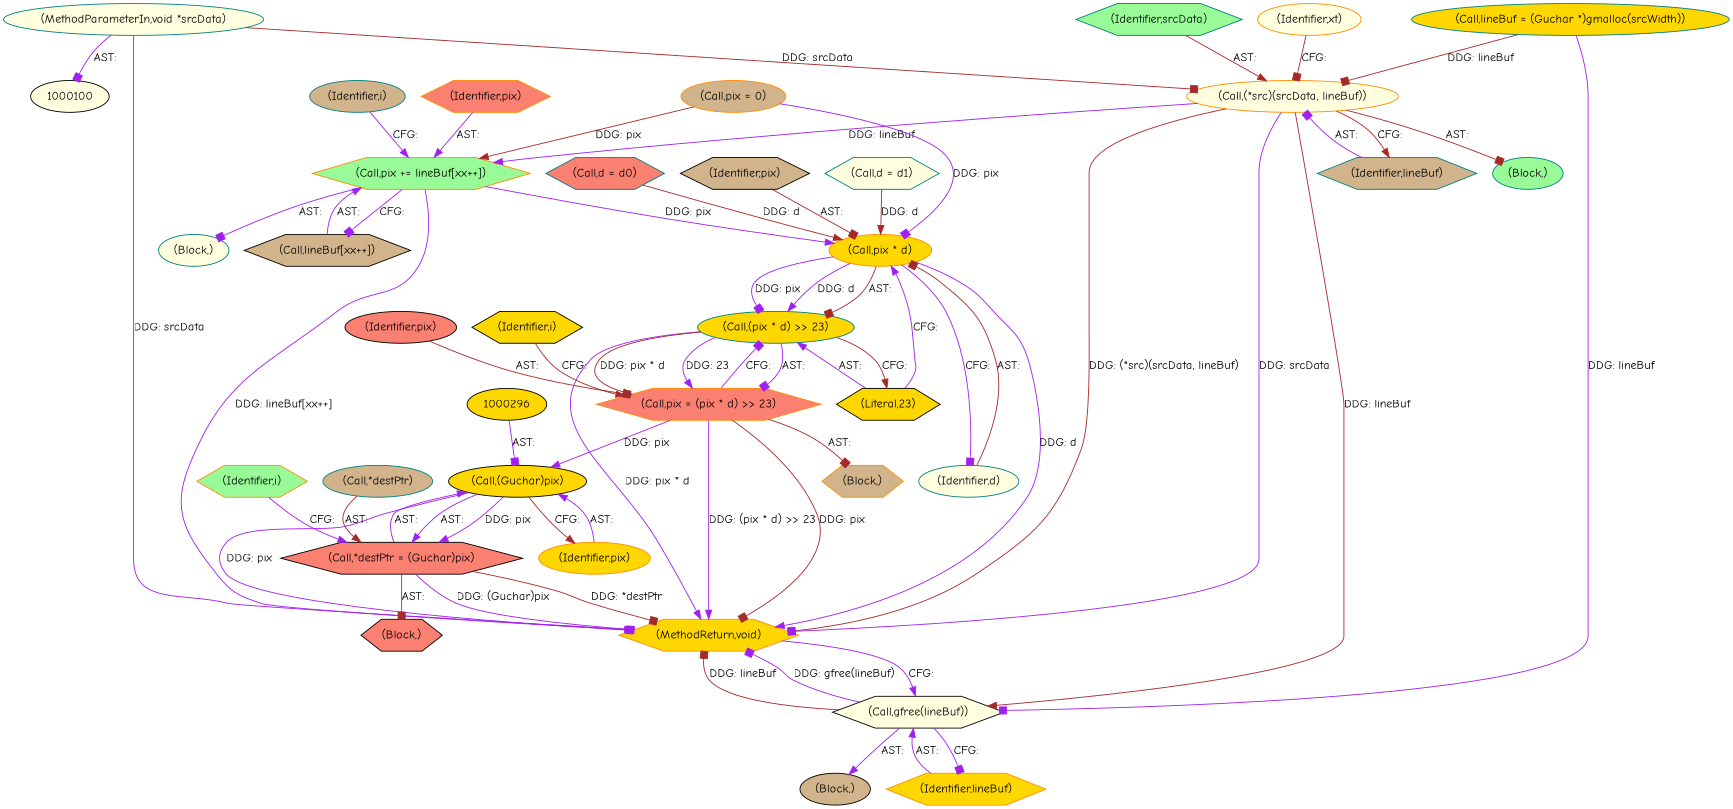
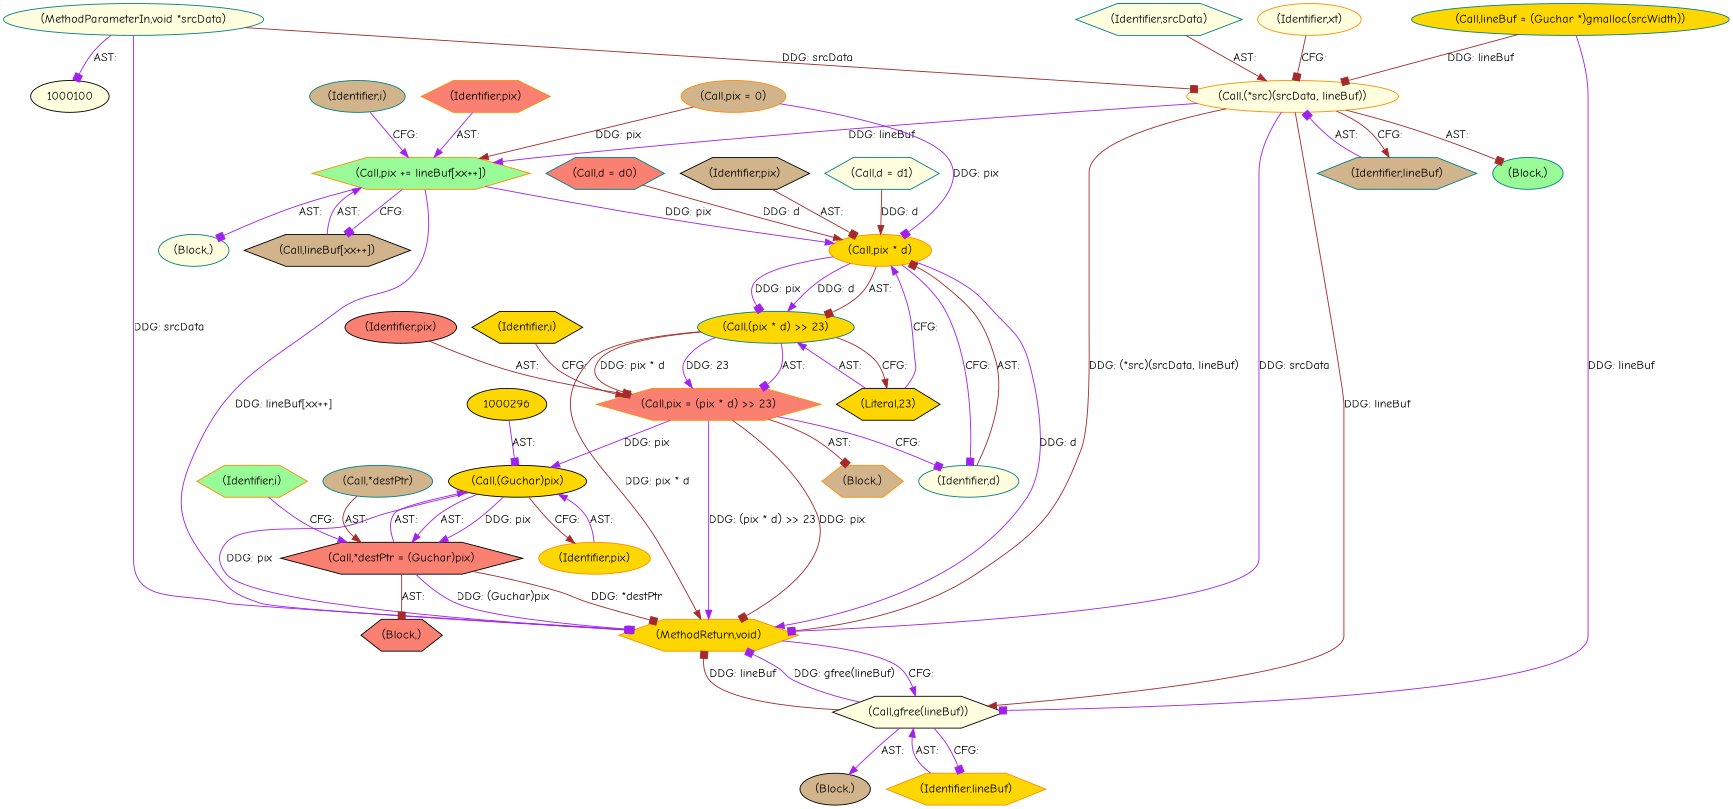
node "(Identifier,srcData)": fillcolor palegreen -> lightyellow
edge "(Call,pix = (pix * d) >> 23)" -> "(Call,(pix * d) >> 23)": now "(Call,pix = (pix * d) >> 23)" -> "(Identifier,d)"
edge "(Call,(pix * d) >> 23)" -> "(MethodReturn,void)": color purple -> brown
